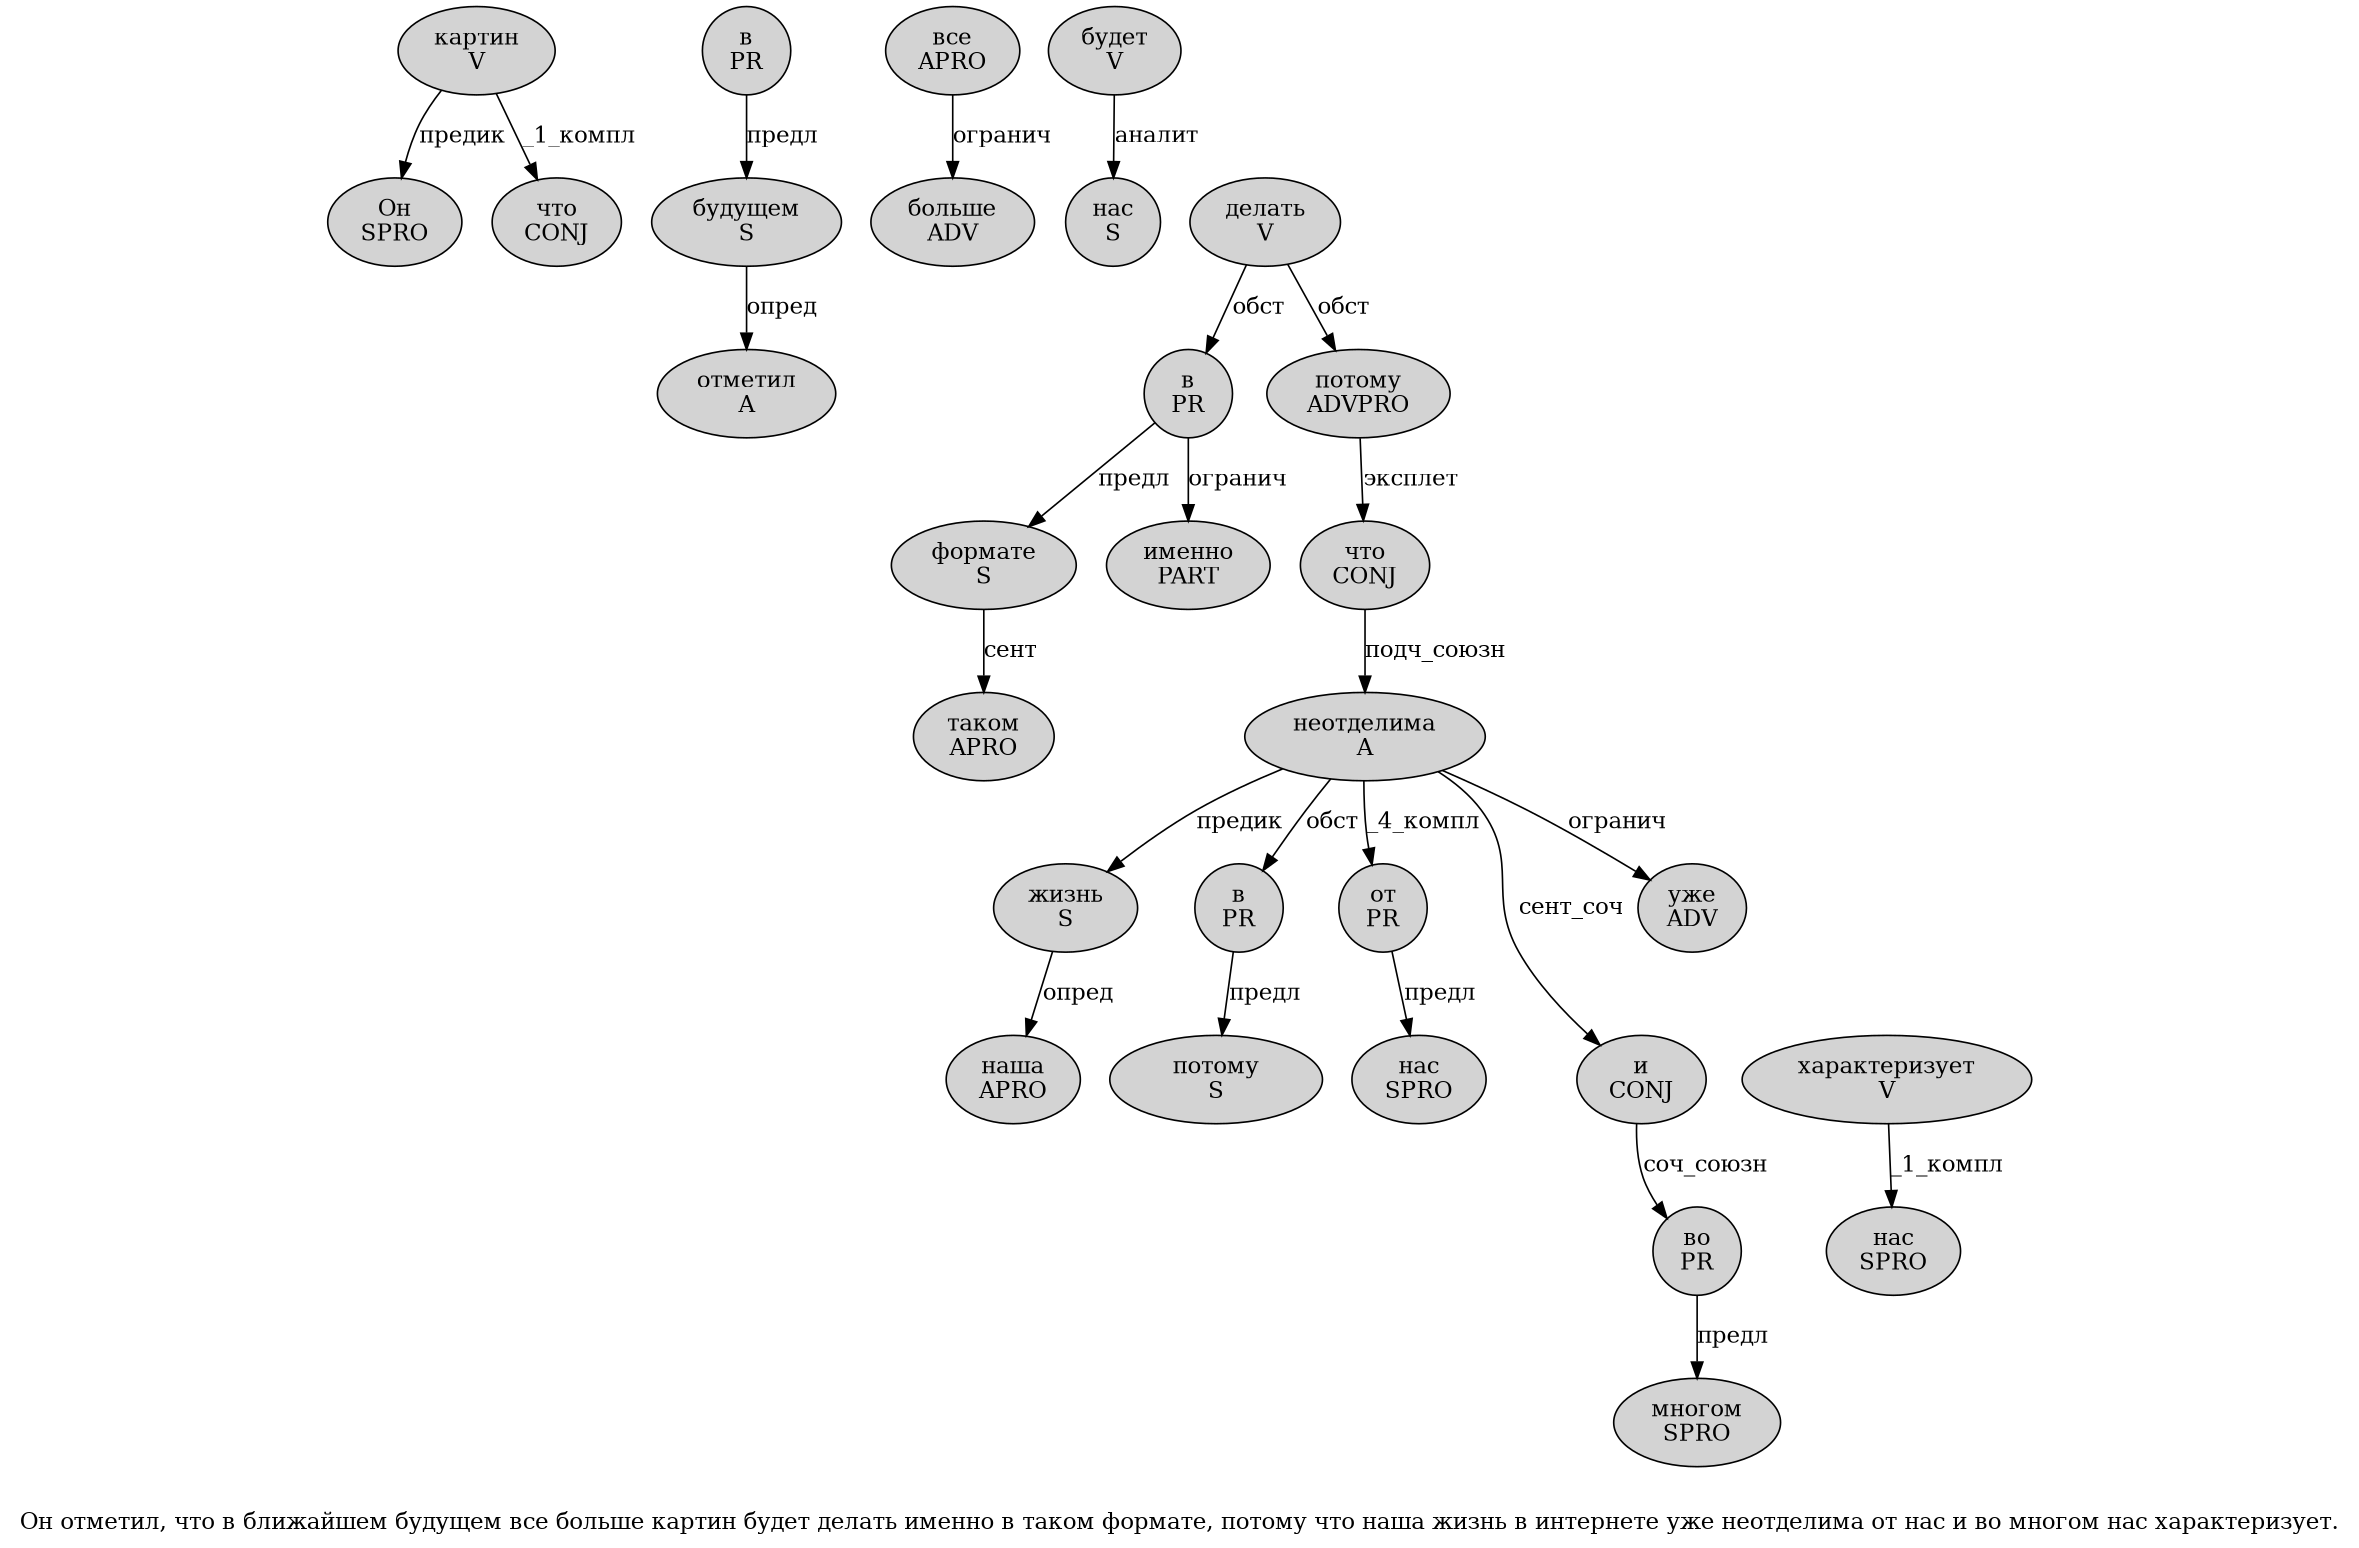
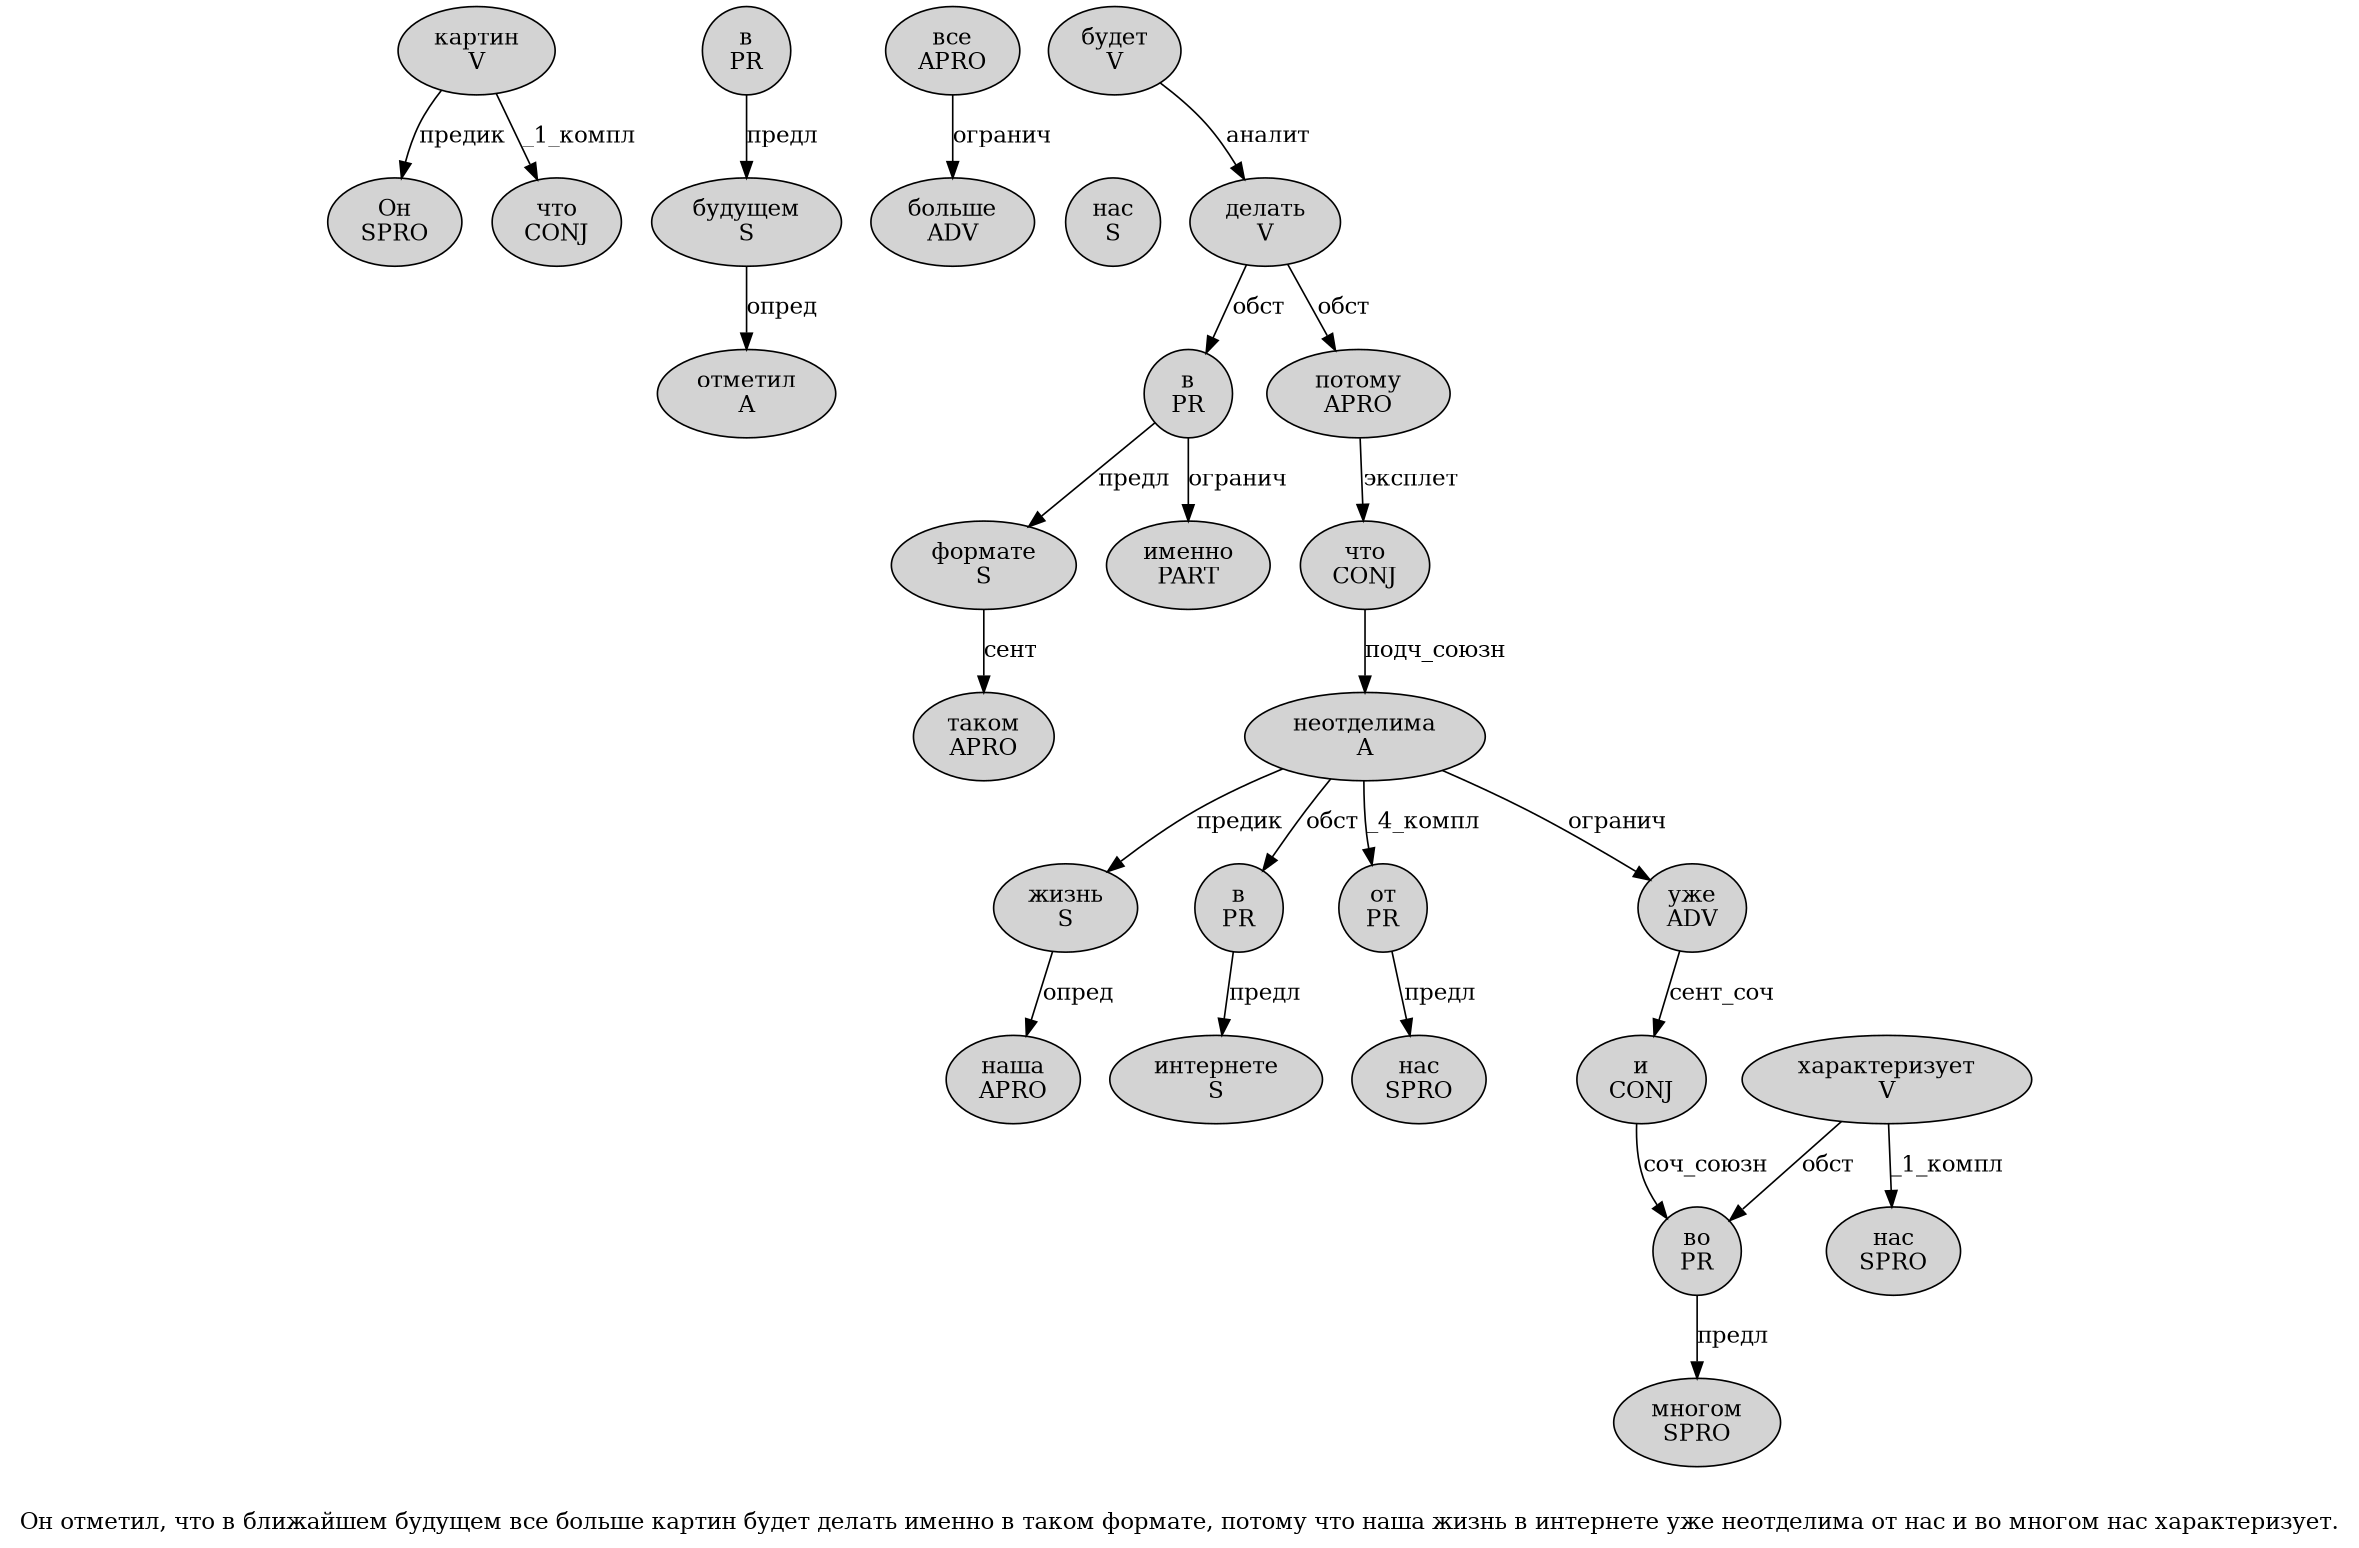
edge "будет V" -> "нас S": now "будет V" -> "делать V"
node "потому ADVPRO": label "потому ADVPRO" -> "потому APRO"
edge "неотделима A" -> "и CONJ": now "уже ADV" -> "и CONJ"
node "потому S": label "потому S" -> "интернете S"
edge "характеризует V" -> "во PR": added, label "обст"
